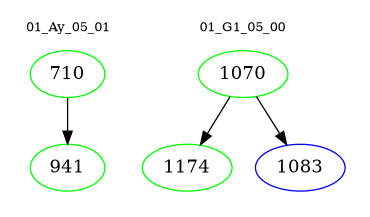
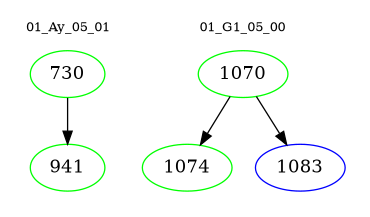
node "710": label "710" -> "730"
node "1174": label "1174" -> "1074"
